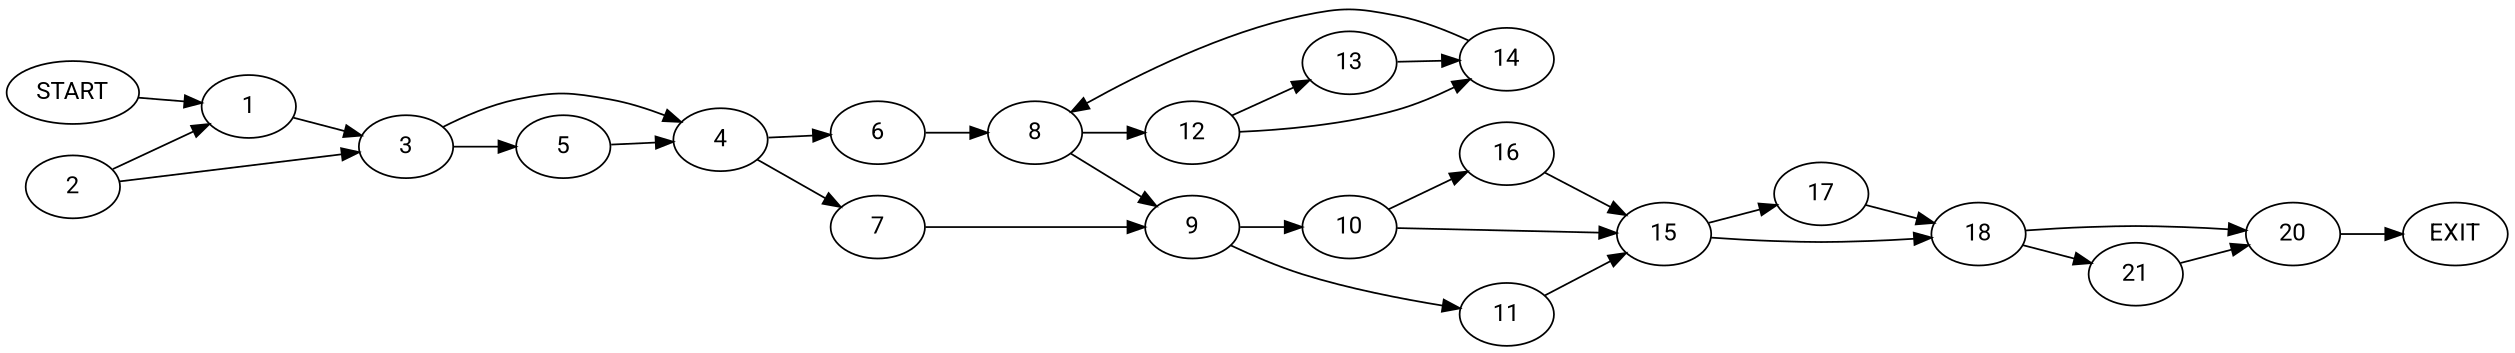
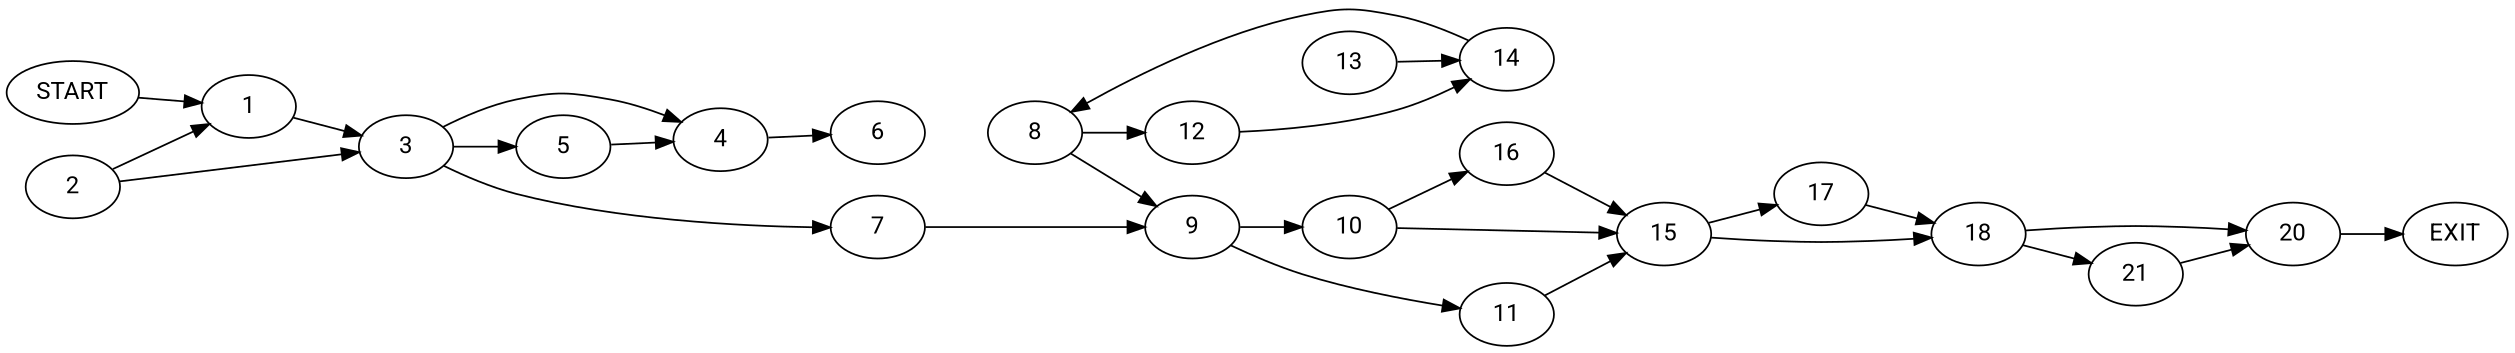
edge "12" -> "13": removed
edge "6" -> "8": removed
edge "4" -> "7": now "3" -> "7"
